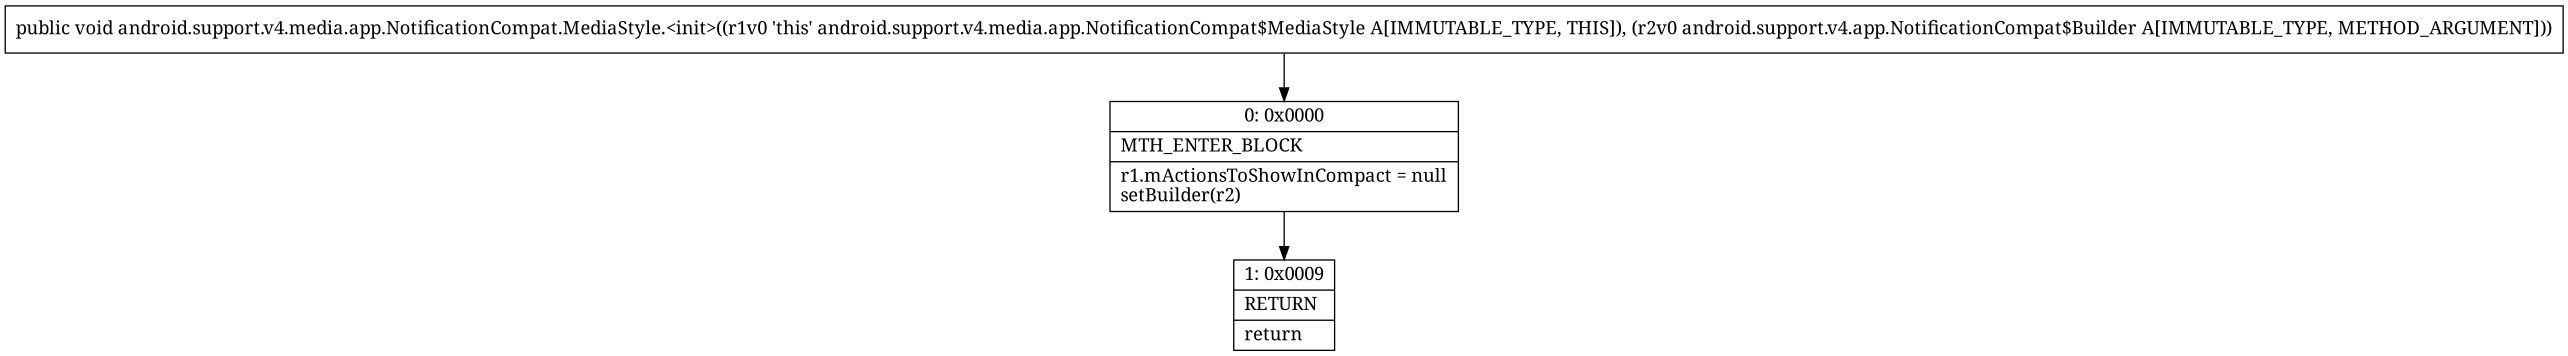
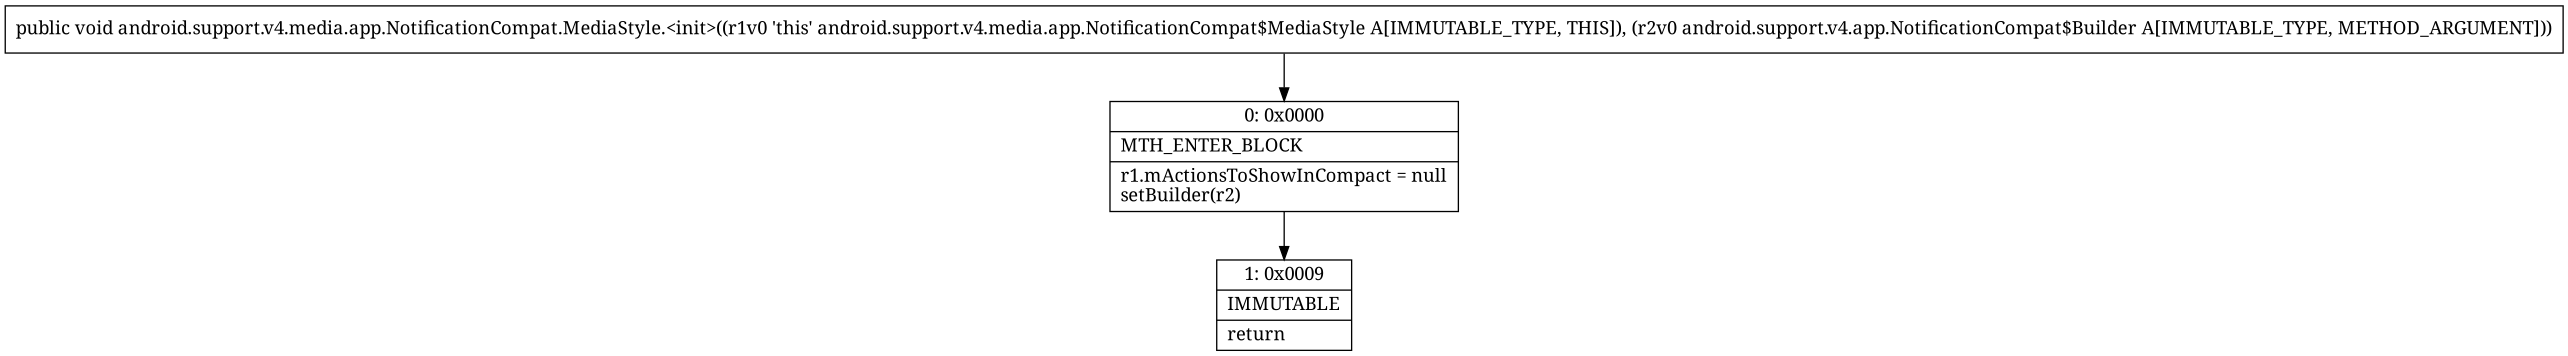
node "1: 0x0009": text "RETURN" -> "IMMUTABLE"
